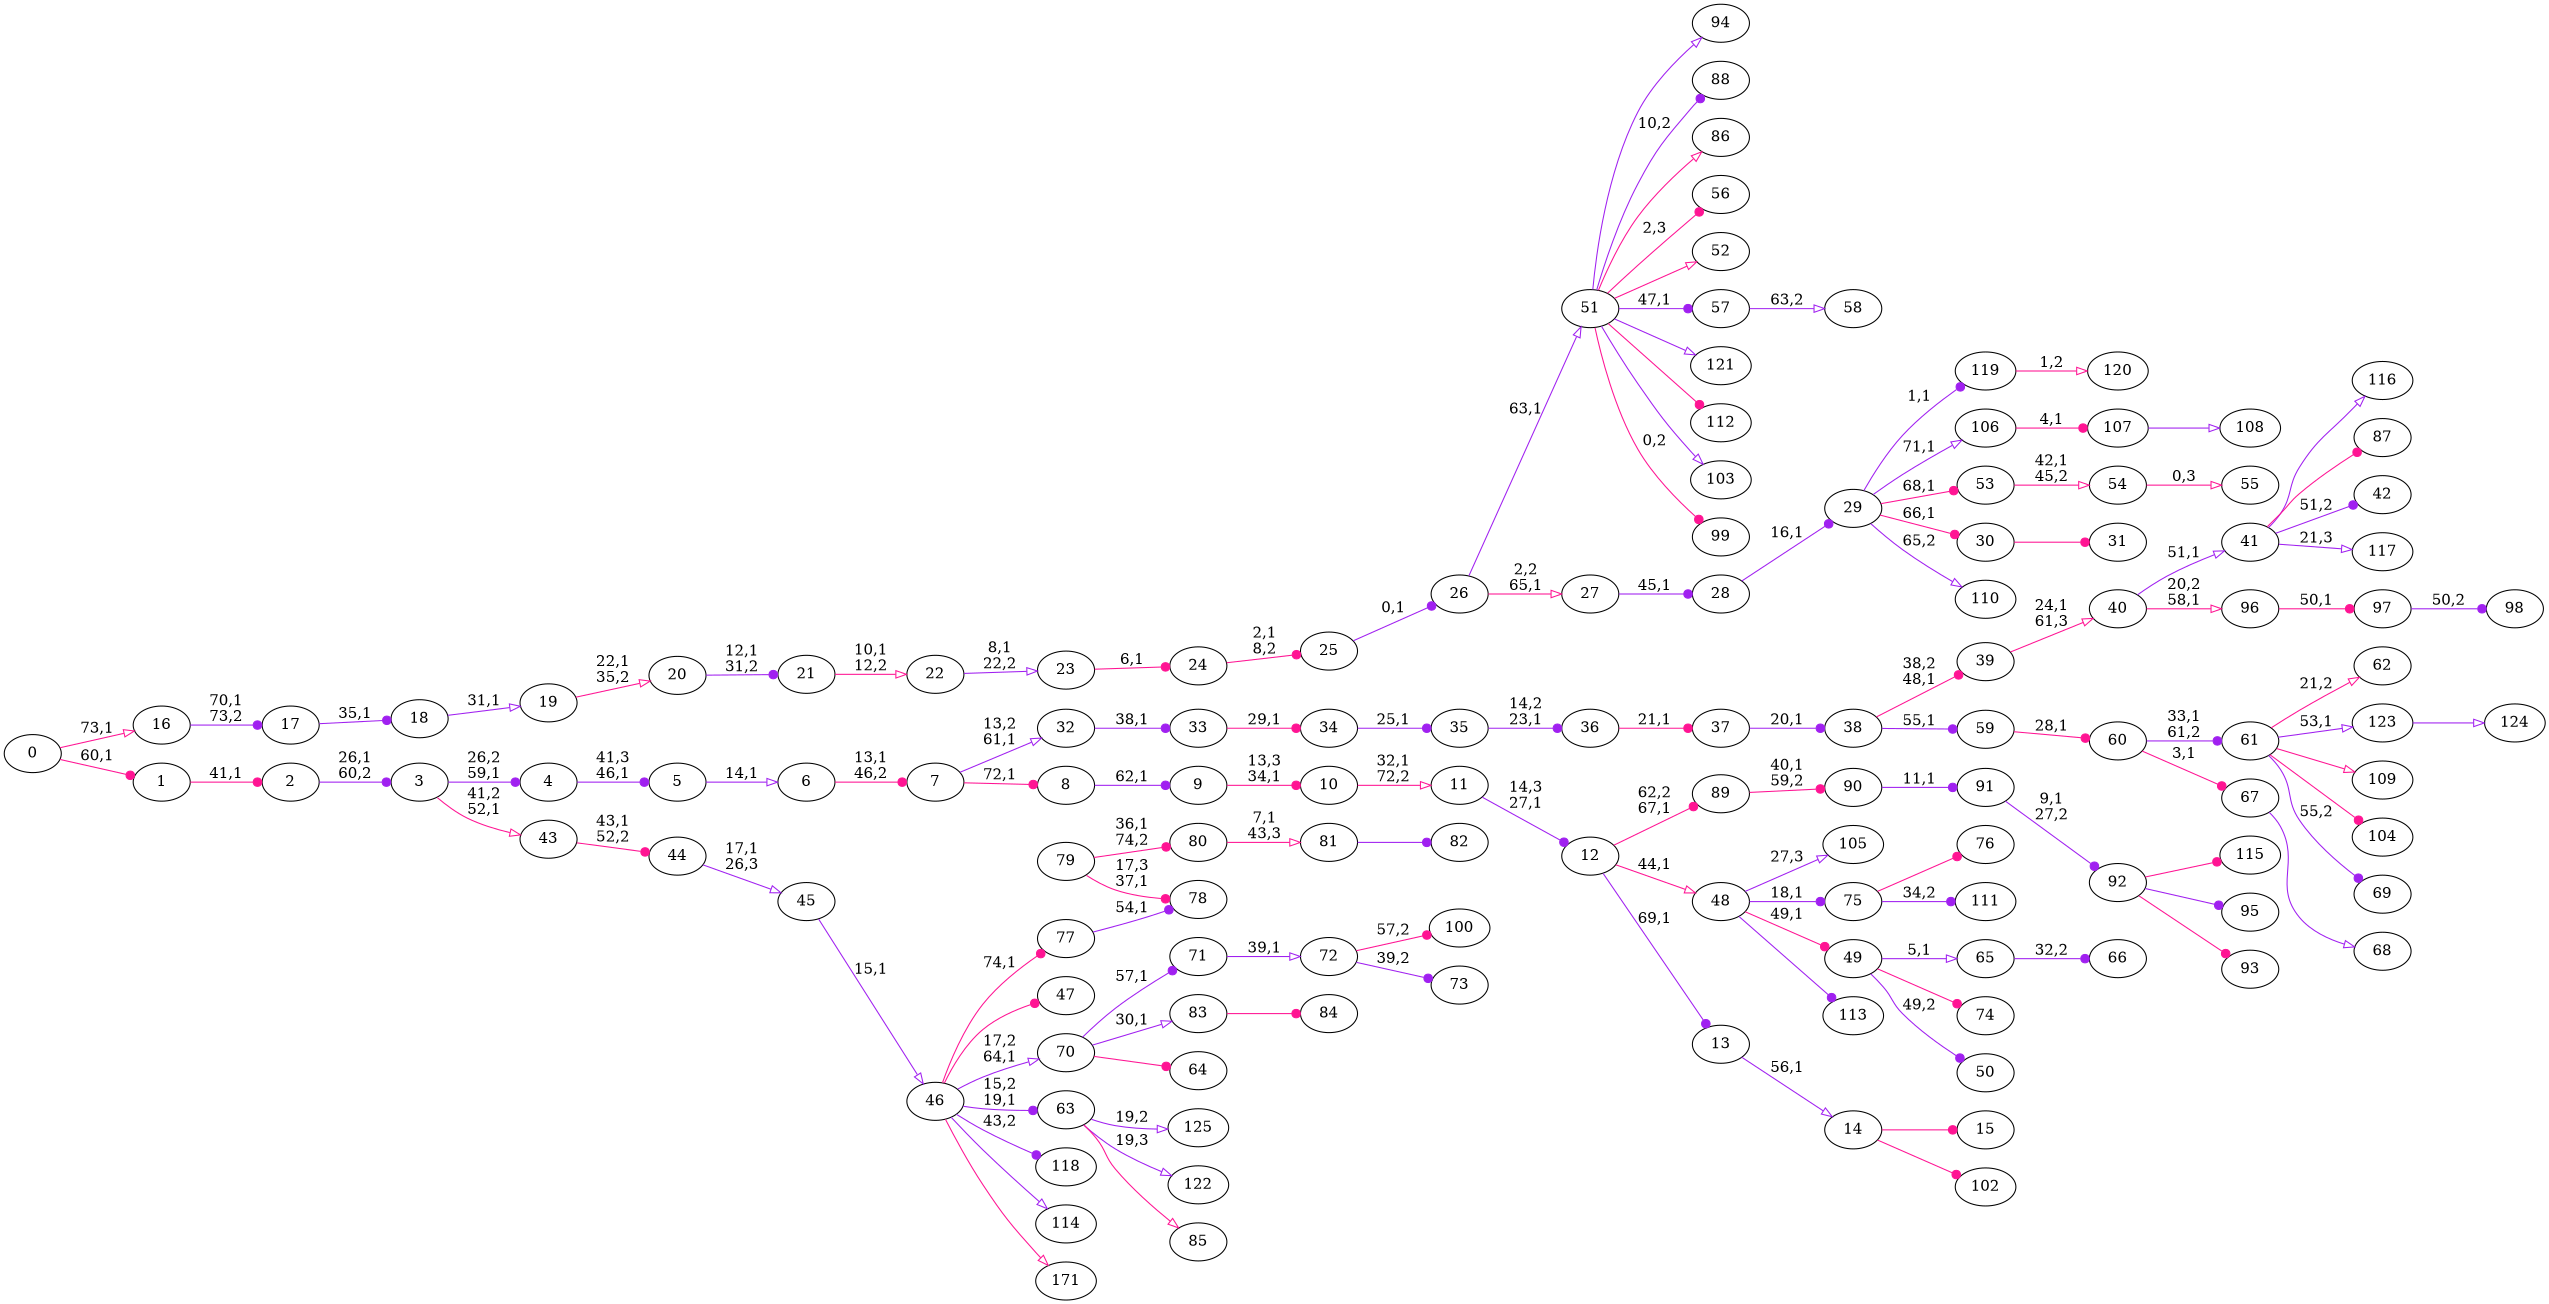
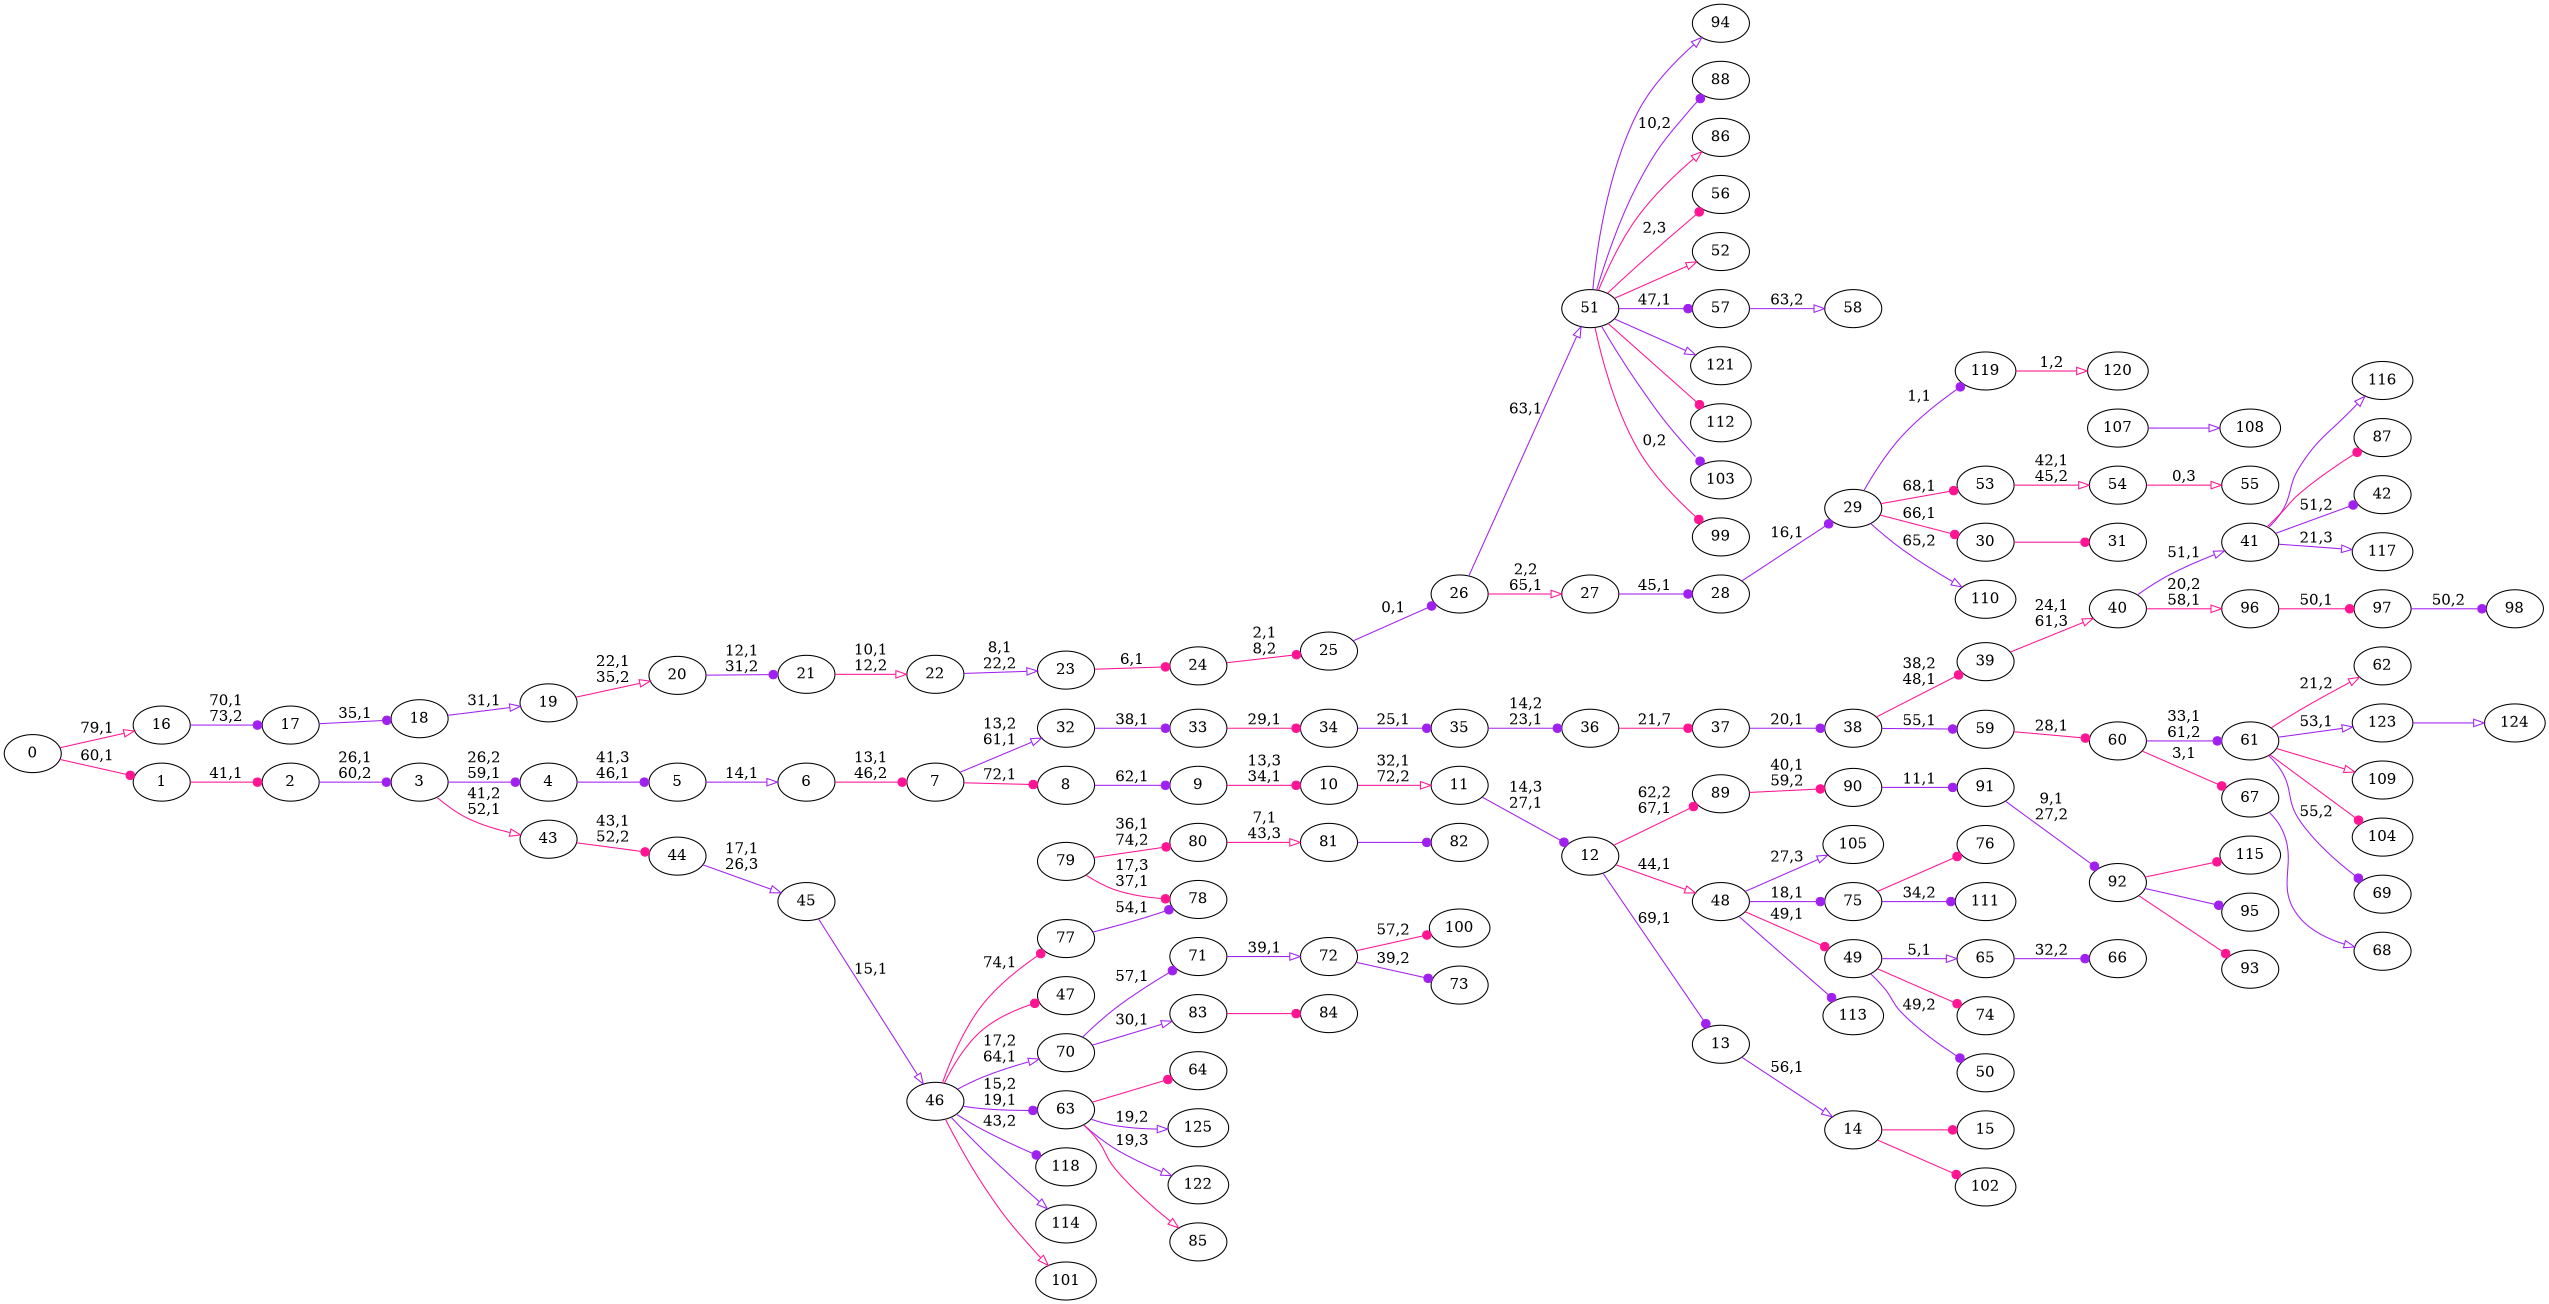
edge "51" -> "103": arrowhead onormal -> dot
node "106": removed
edge "36" -> "37": label "21,1" -> "21,7"
edge "0" -> "16": label "73,1" -> "79,1"
edge "70" -> "64": now "63" -> "64"
node "171": label "171" -> "101"
